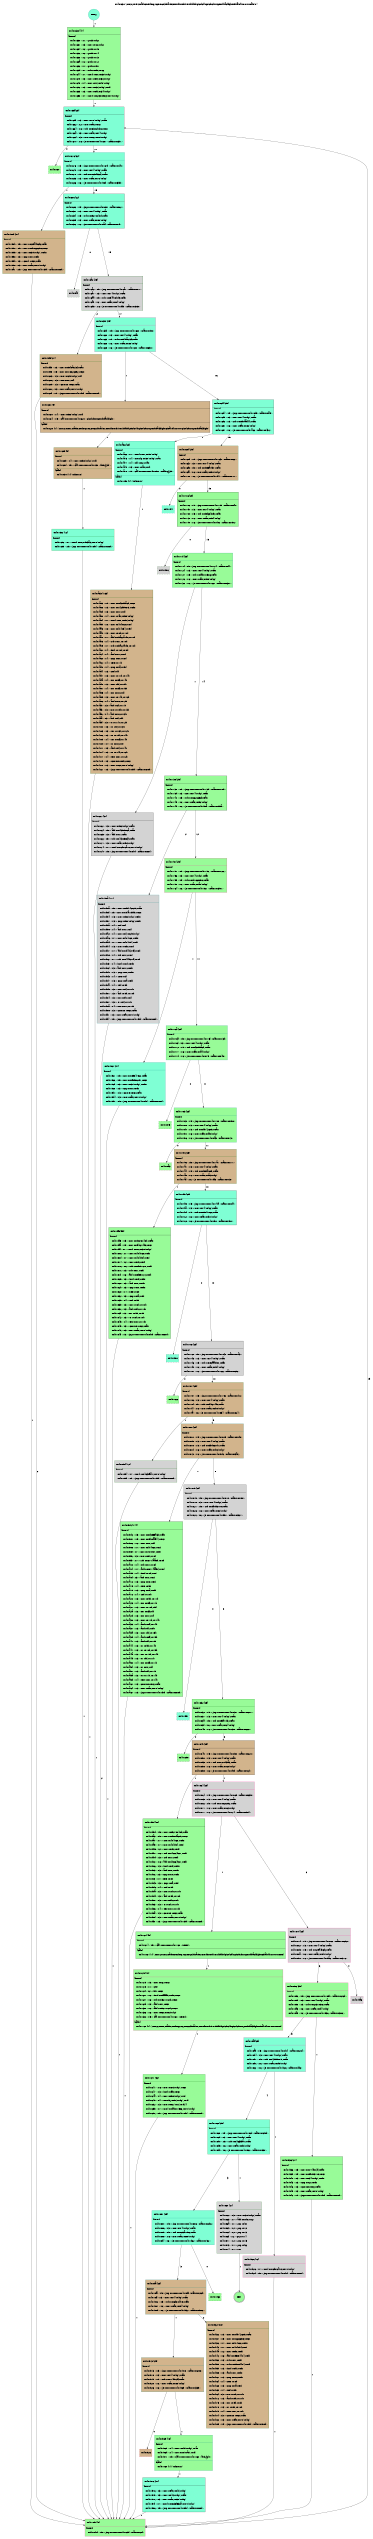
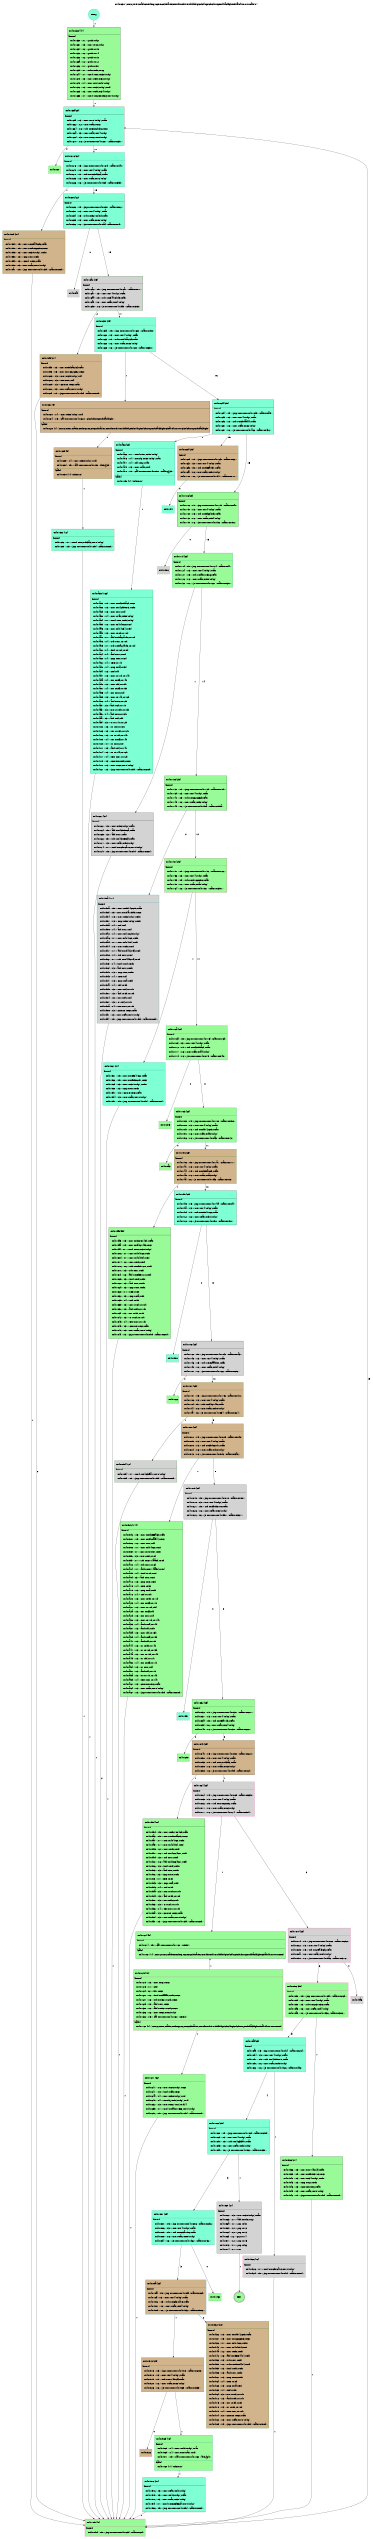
edge "0x4016ed [25]" -> "0x401706 [25]": now "0x4016d4 [25]" -> "0x401706 [25]"
node "0x401a83 [163]": fillcolor tan -> aquamarine
edge "0x401c14 [5]" -> "0x401c19 [40]": reversed
